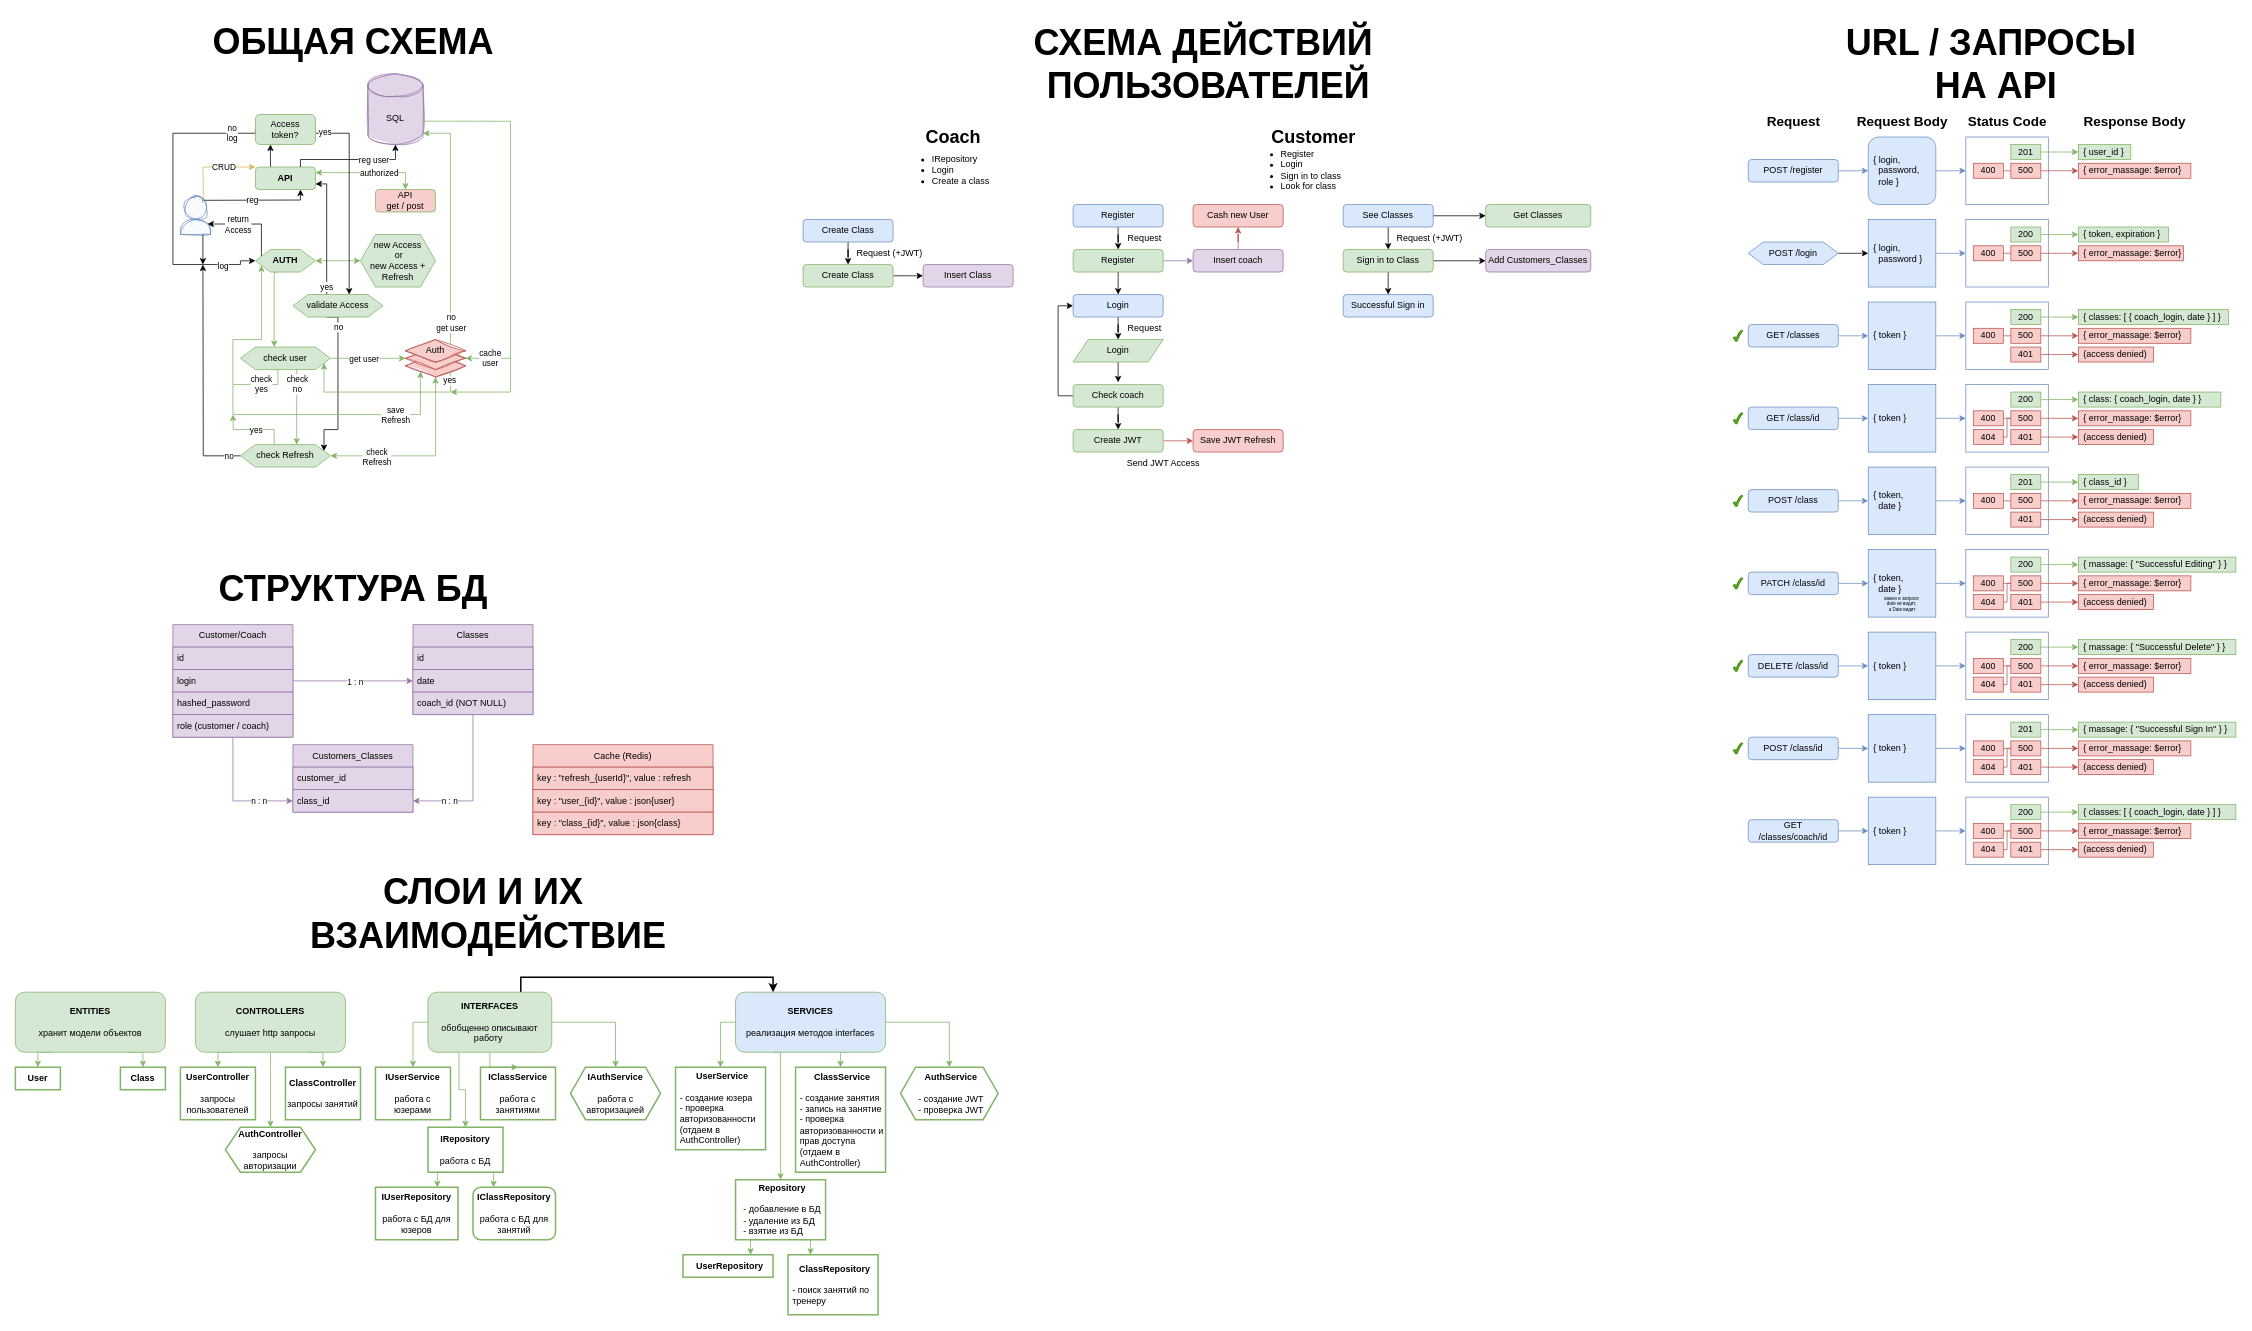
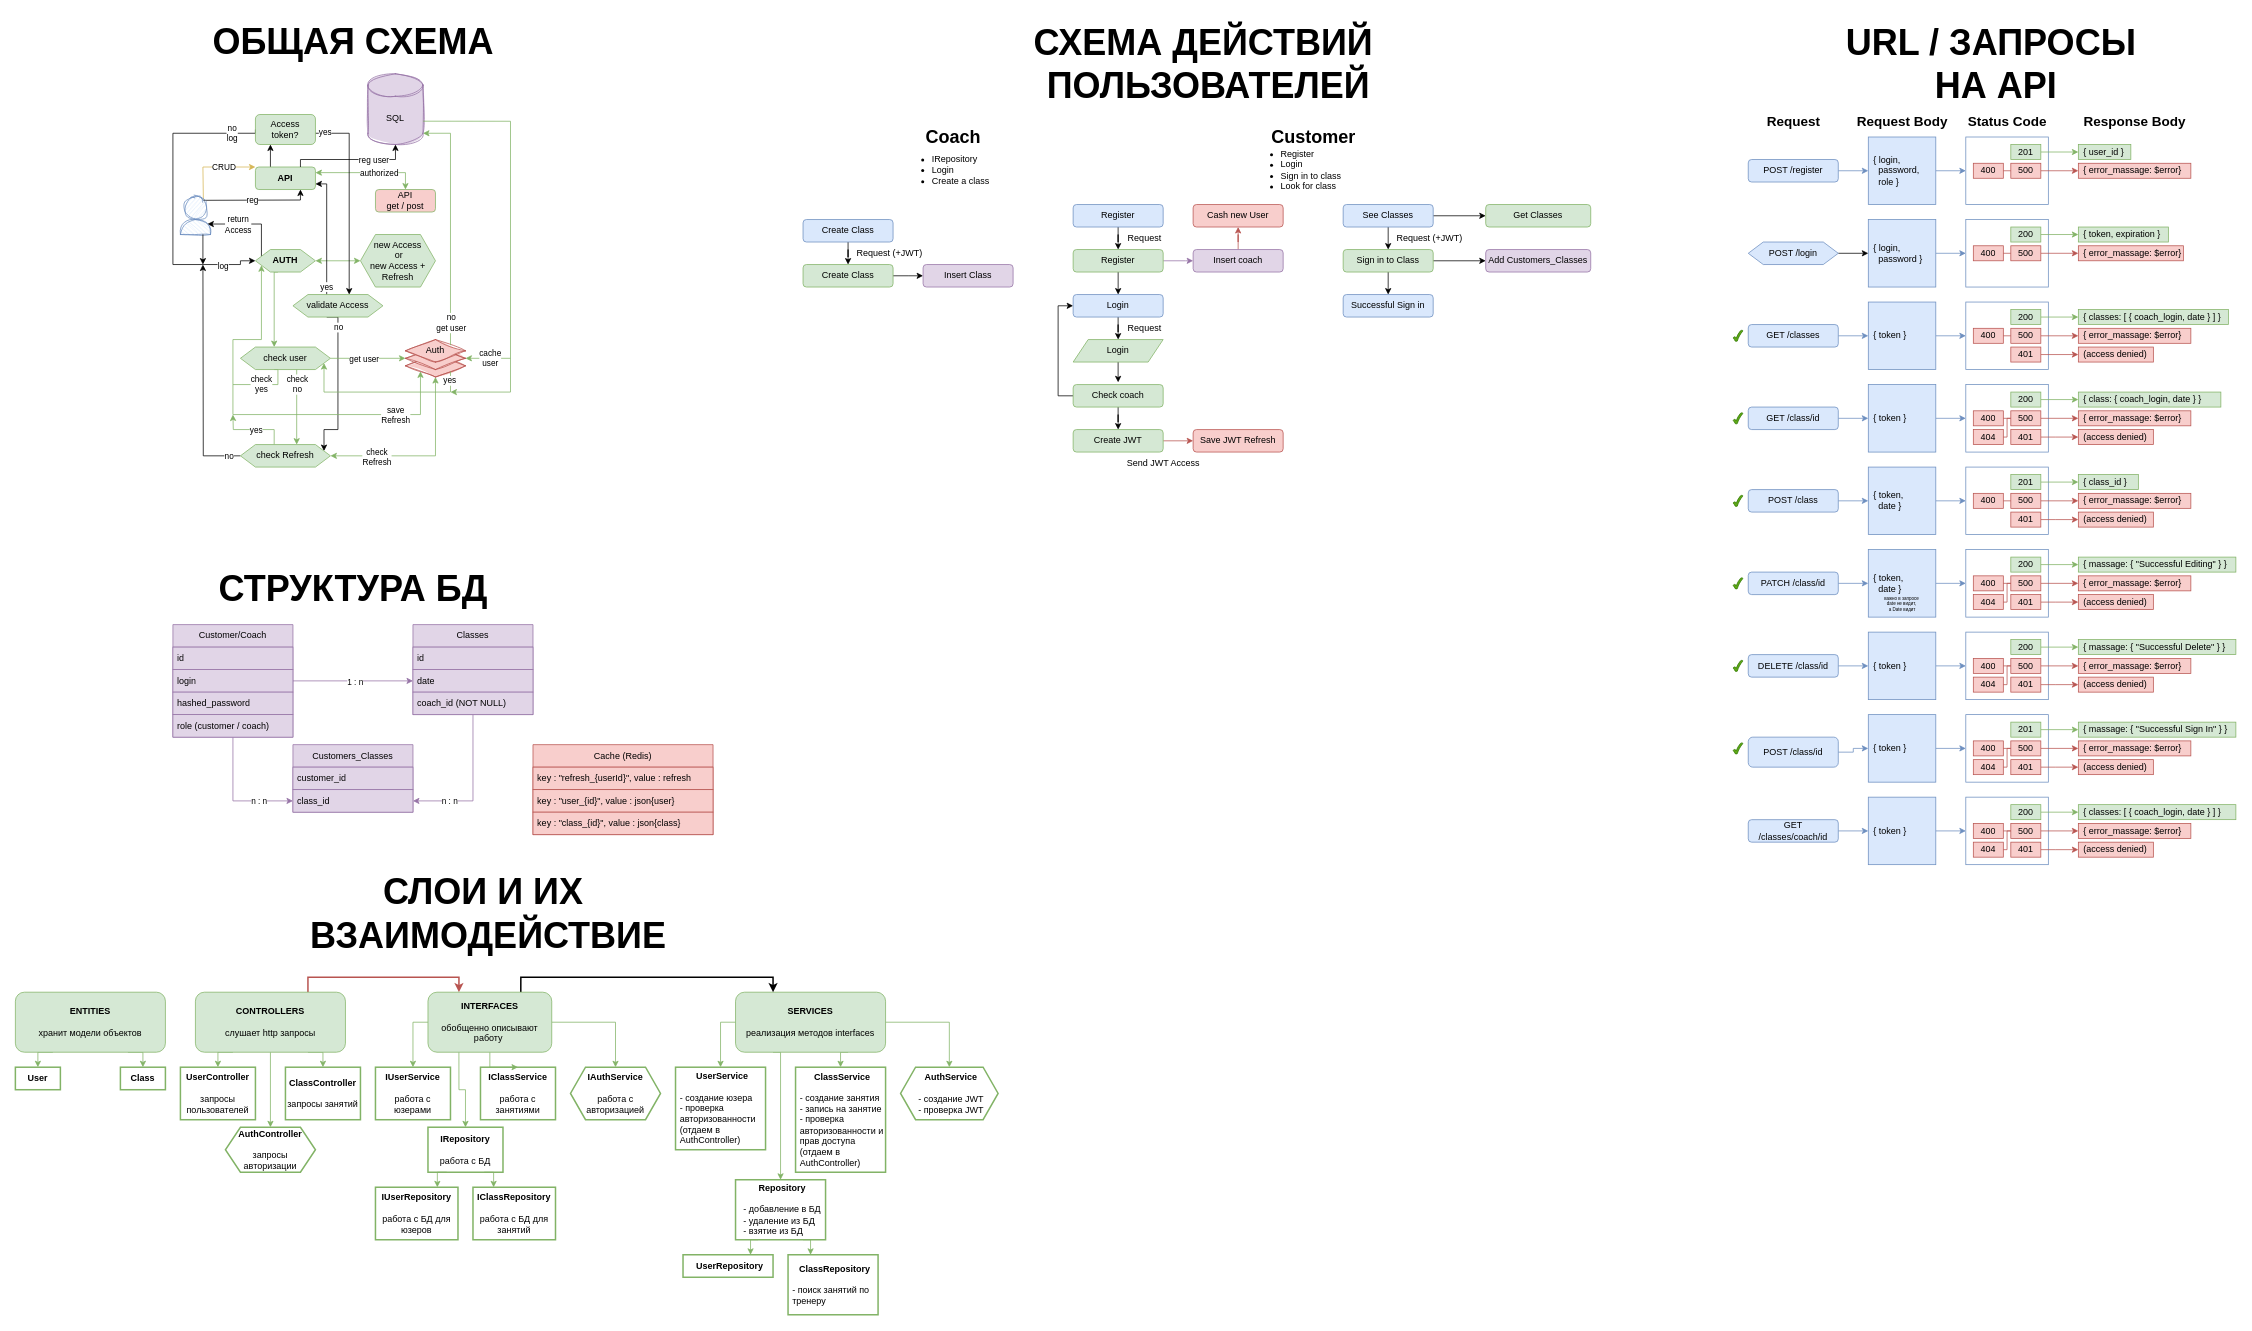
node "{ login, password, role }": shape rounded rectangle -> rectangle
node "POST /class/id": size 90x23 -> 90x30
edge "CONTROLLERS слушает http запросы" -> "INTERFACES обобщенно описывают работу": added
node "SERVICES реализация методов interfaces": fillcolor #dae8fc -> #d5e8d4
node "IClassRepository работа с БД для занятий": shape rounded rectangle -> rectangle
